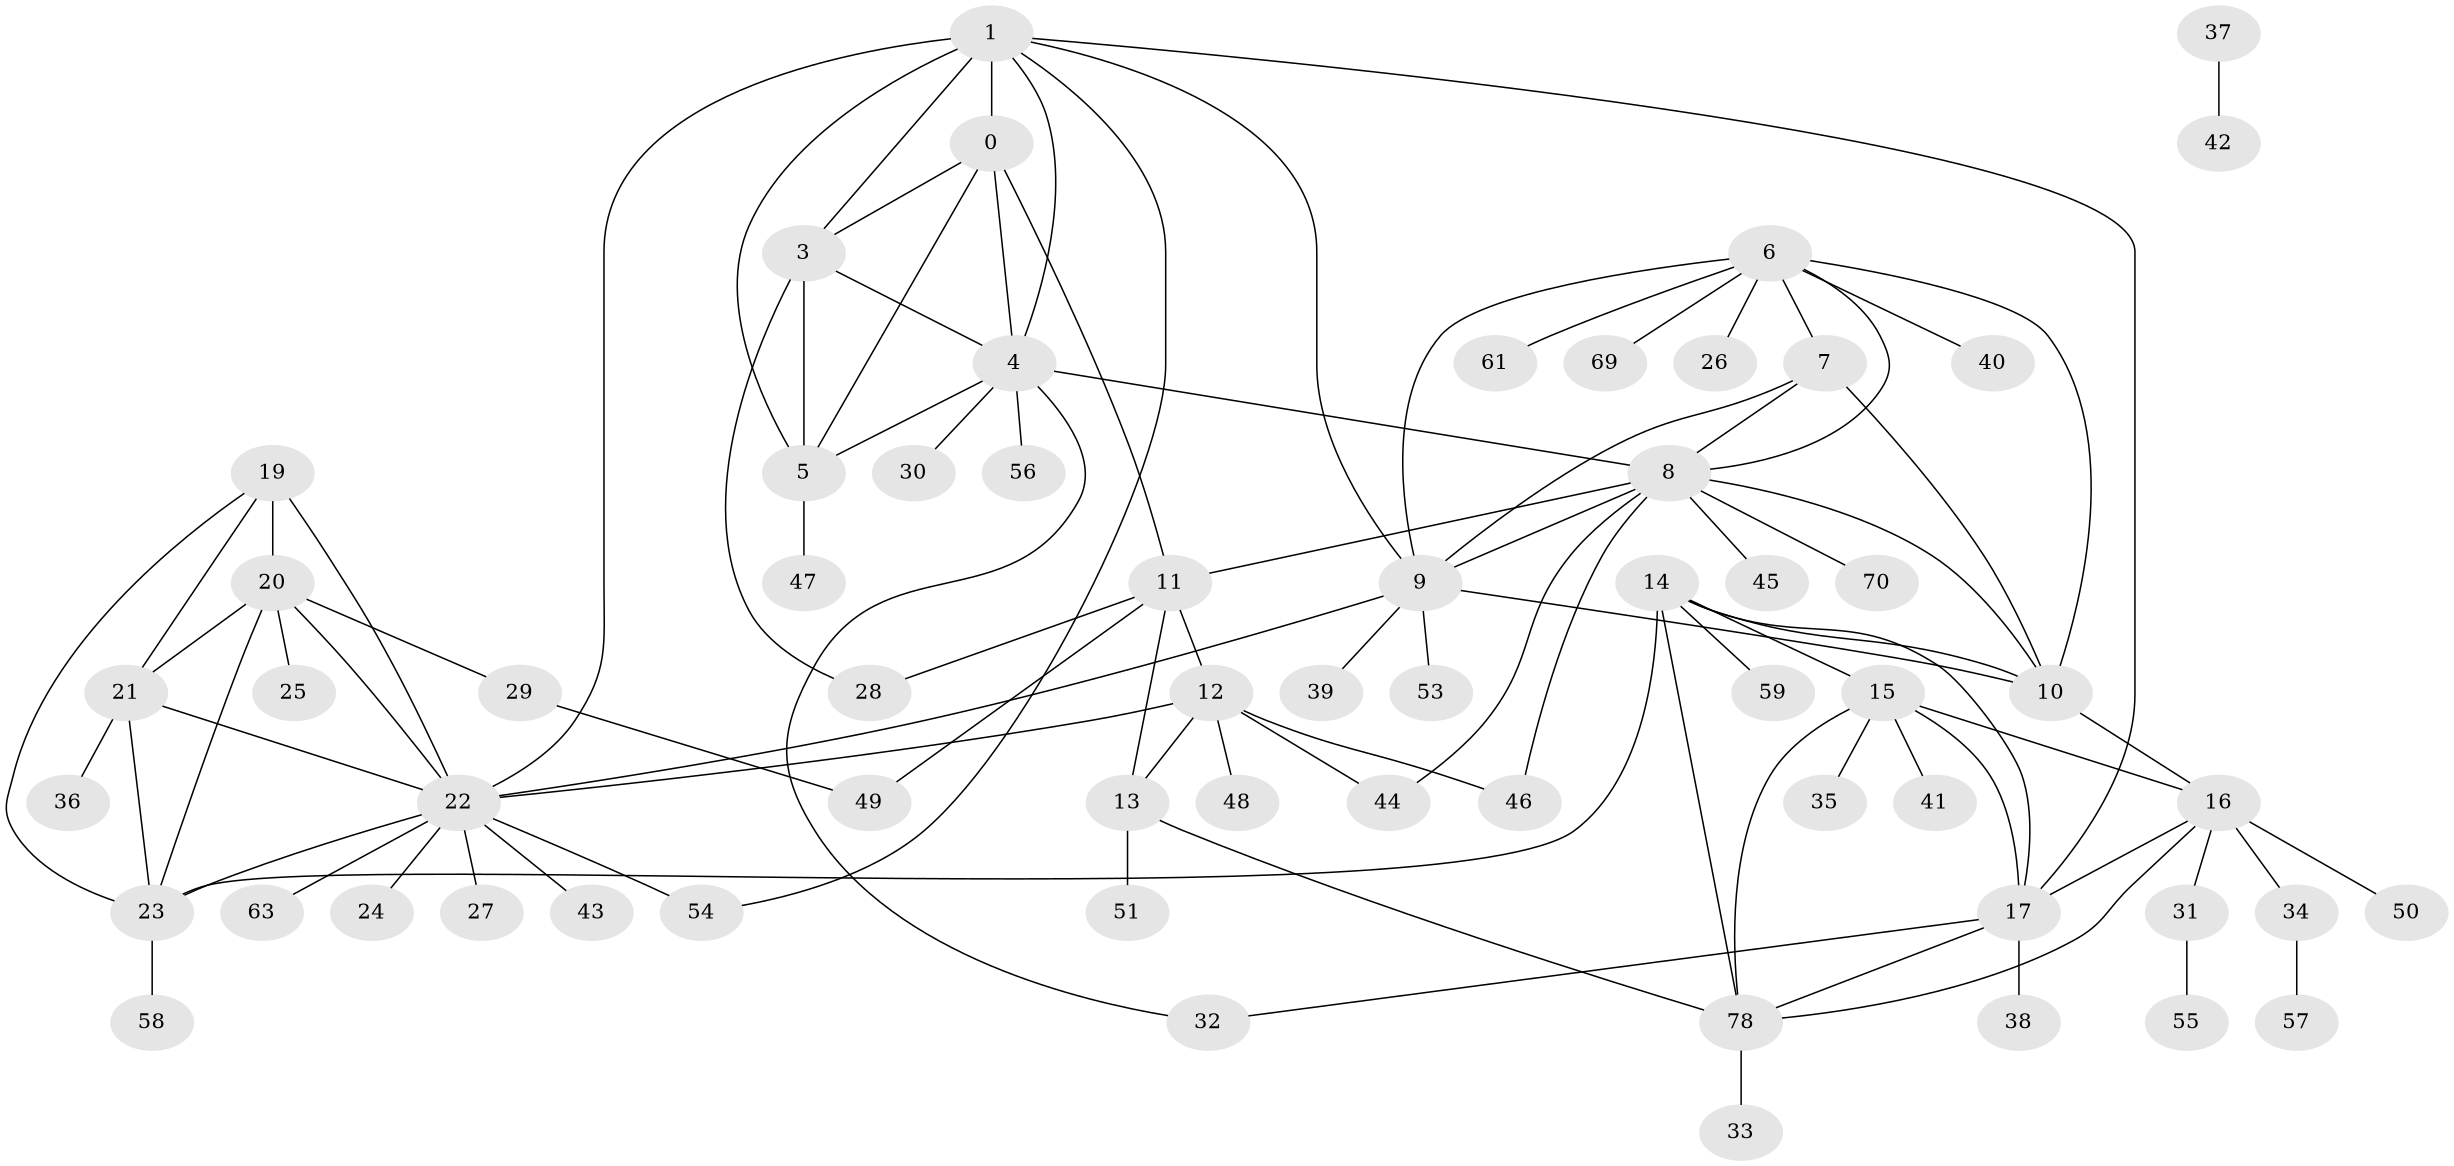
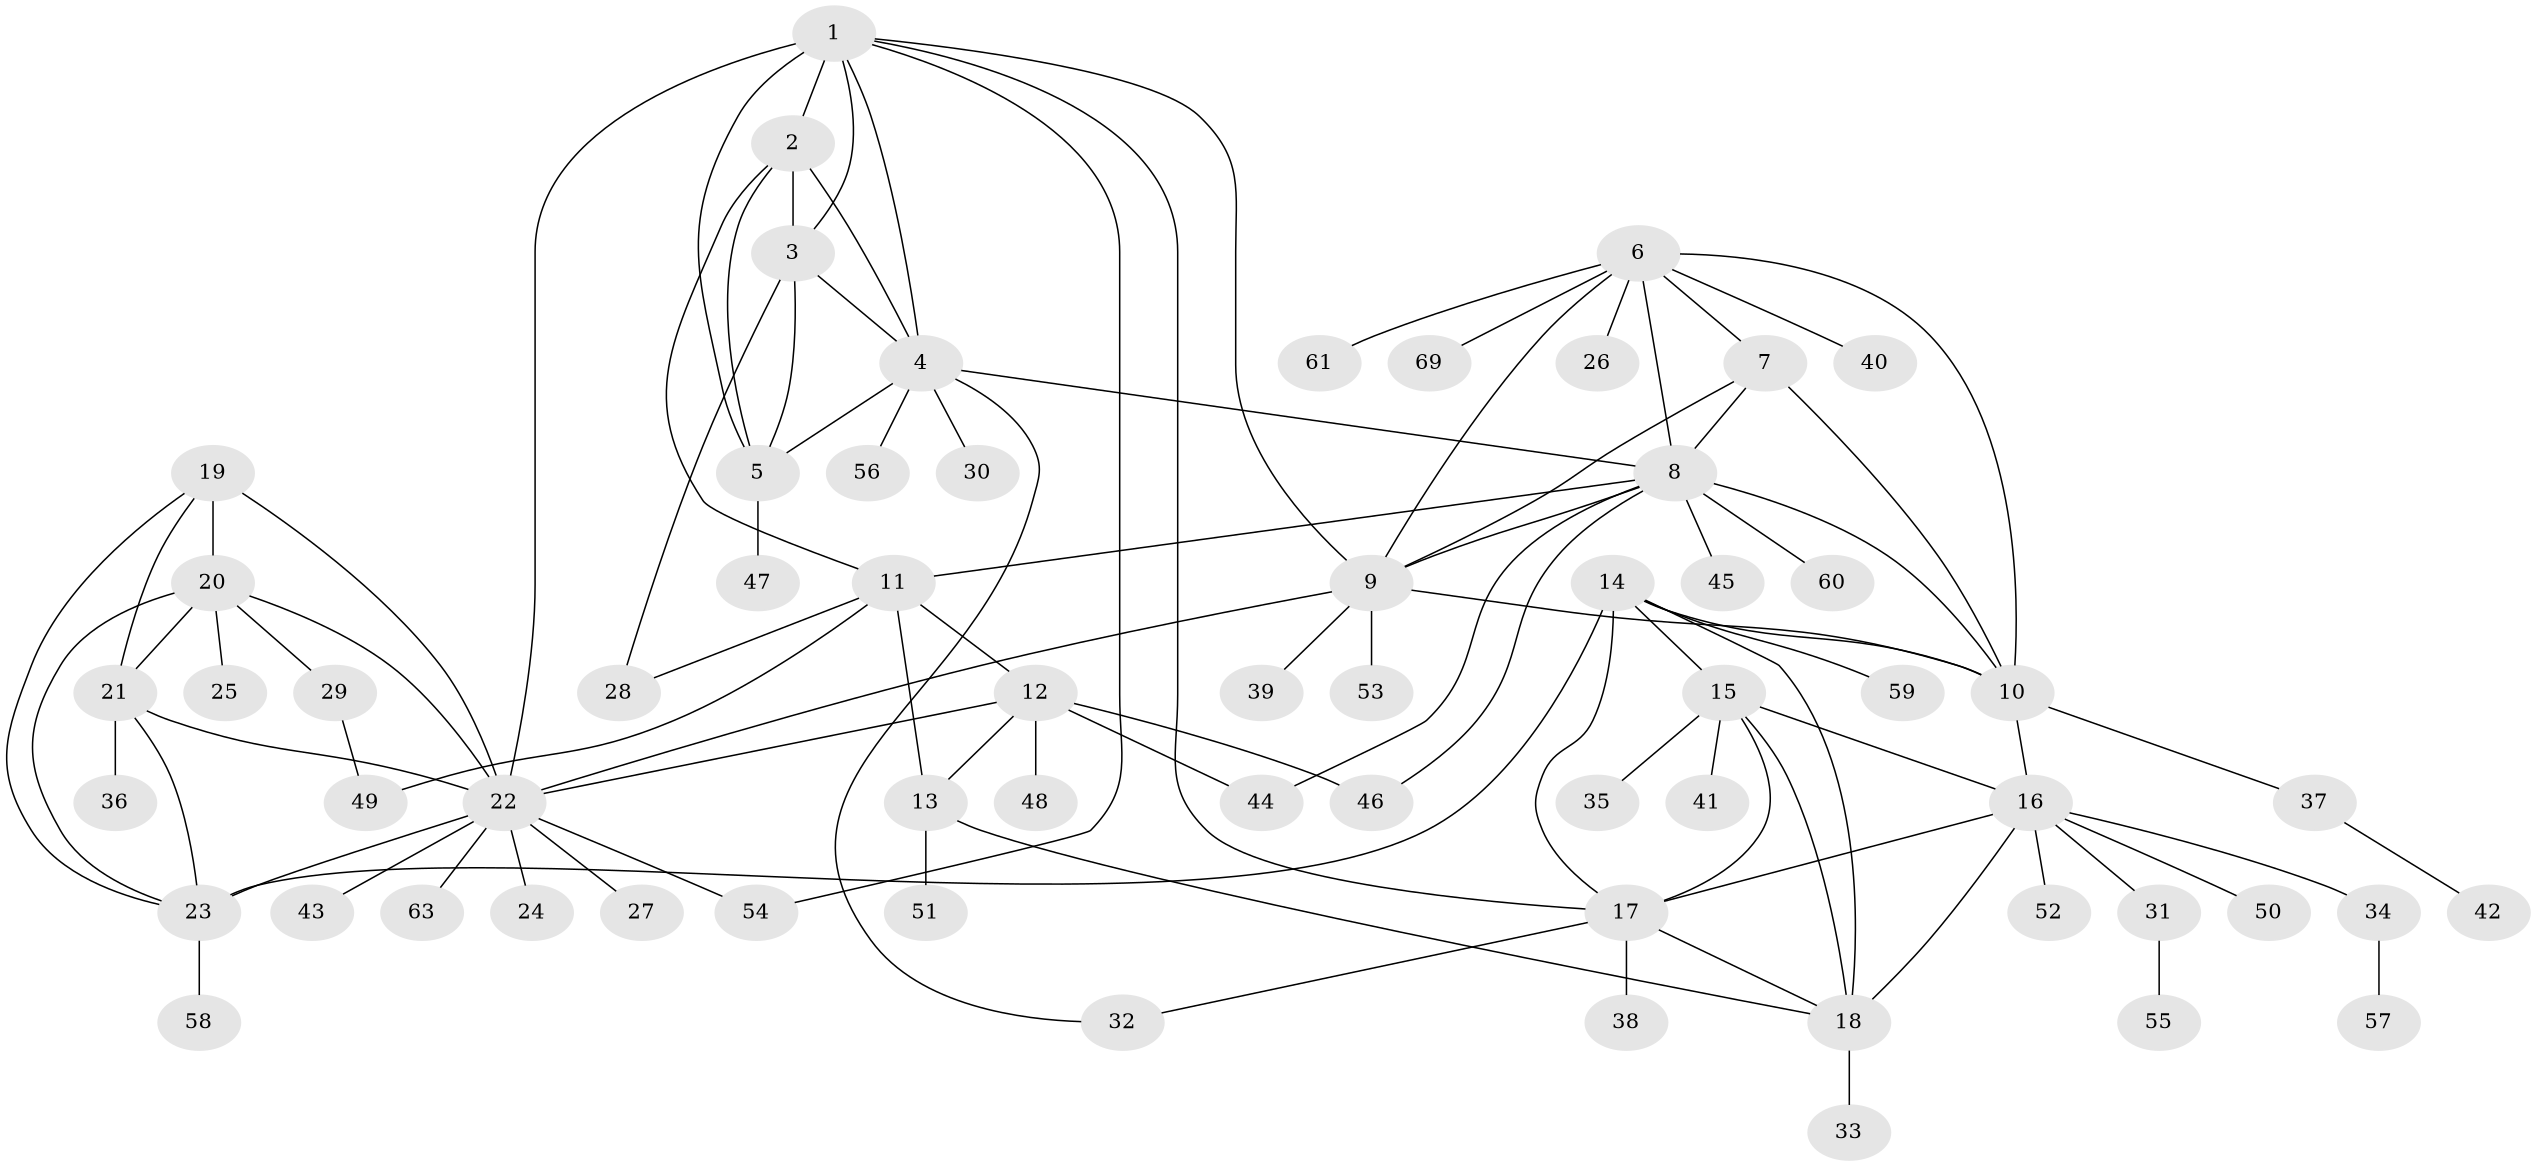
node "0": label "0" -> "2"
node "70": label "70" -> "60"
edge "10" -- "37": added
node "52": added
node "78": label "78" -> "18"
